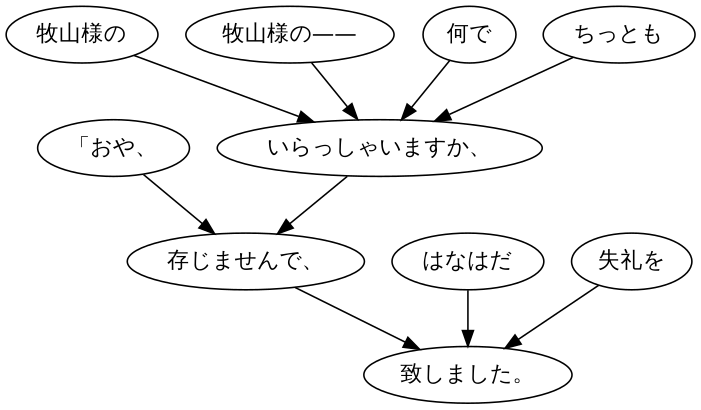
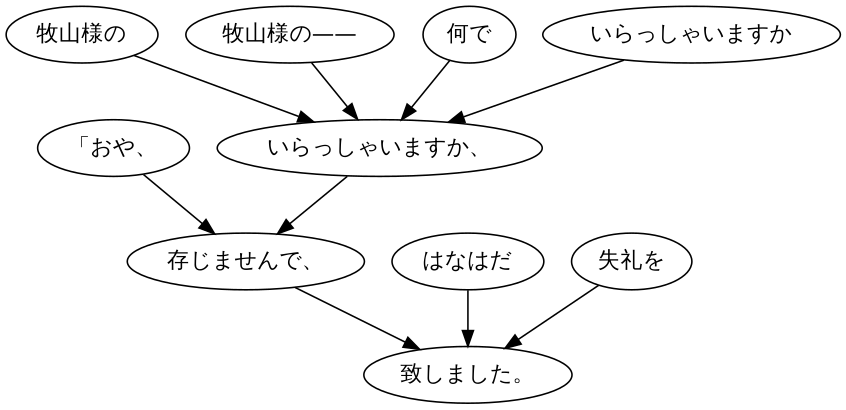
node "ちっとも": label "ちっとも" -> "いらっしゃいますか"
